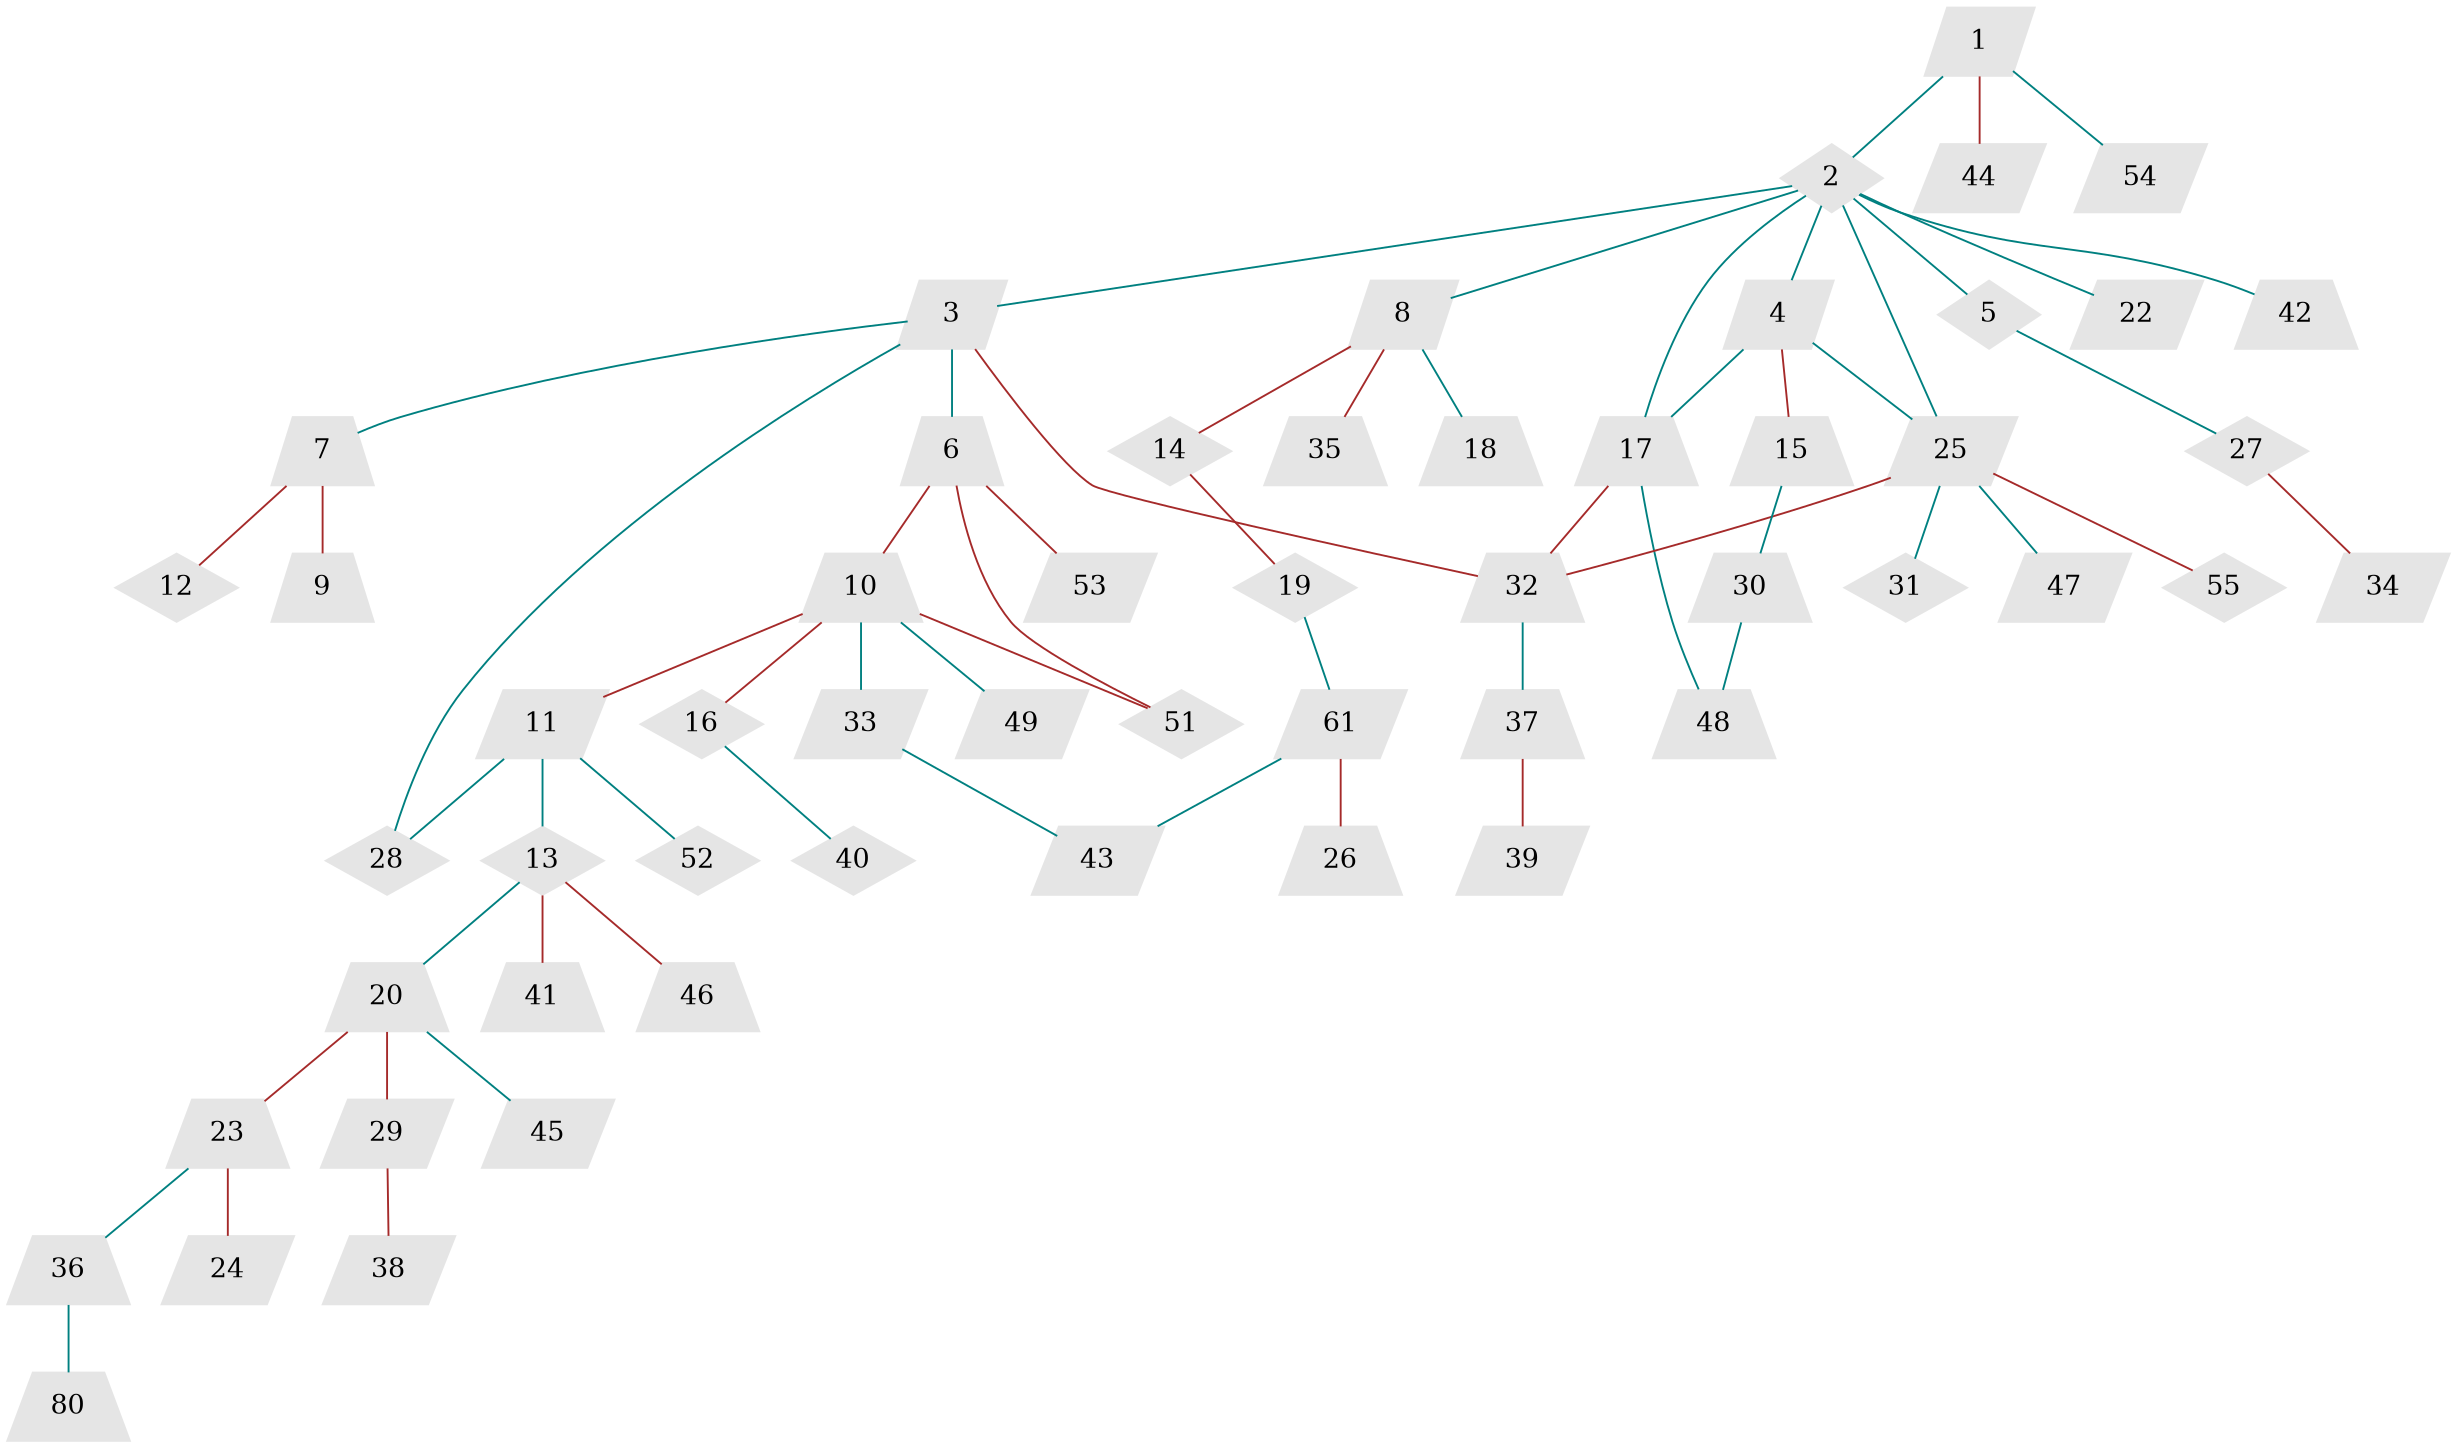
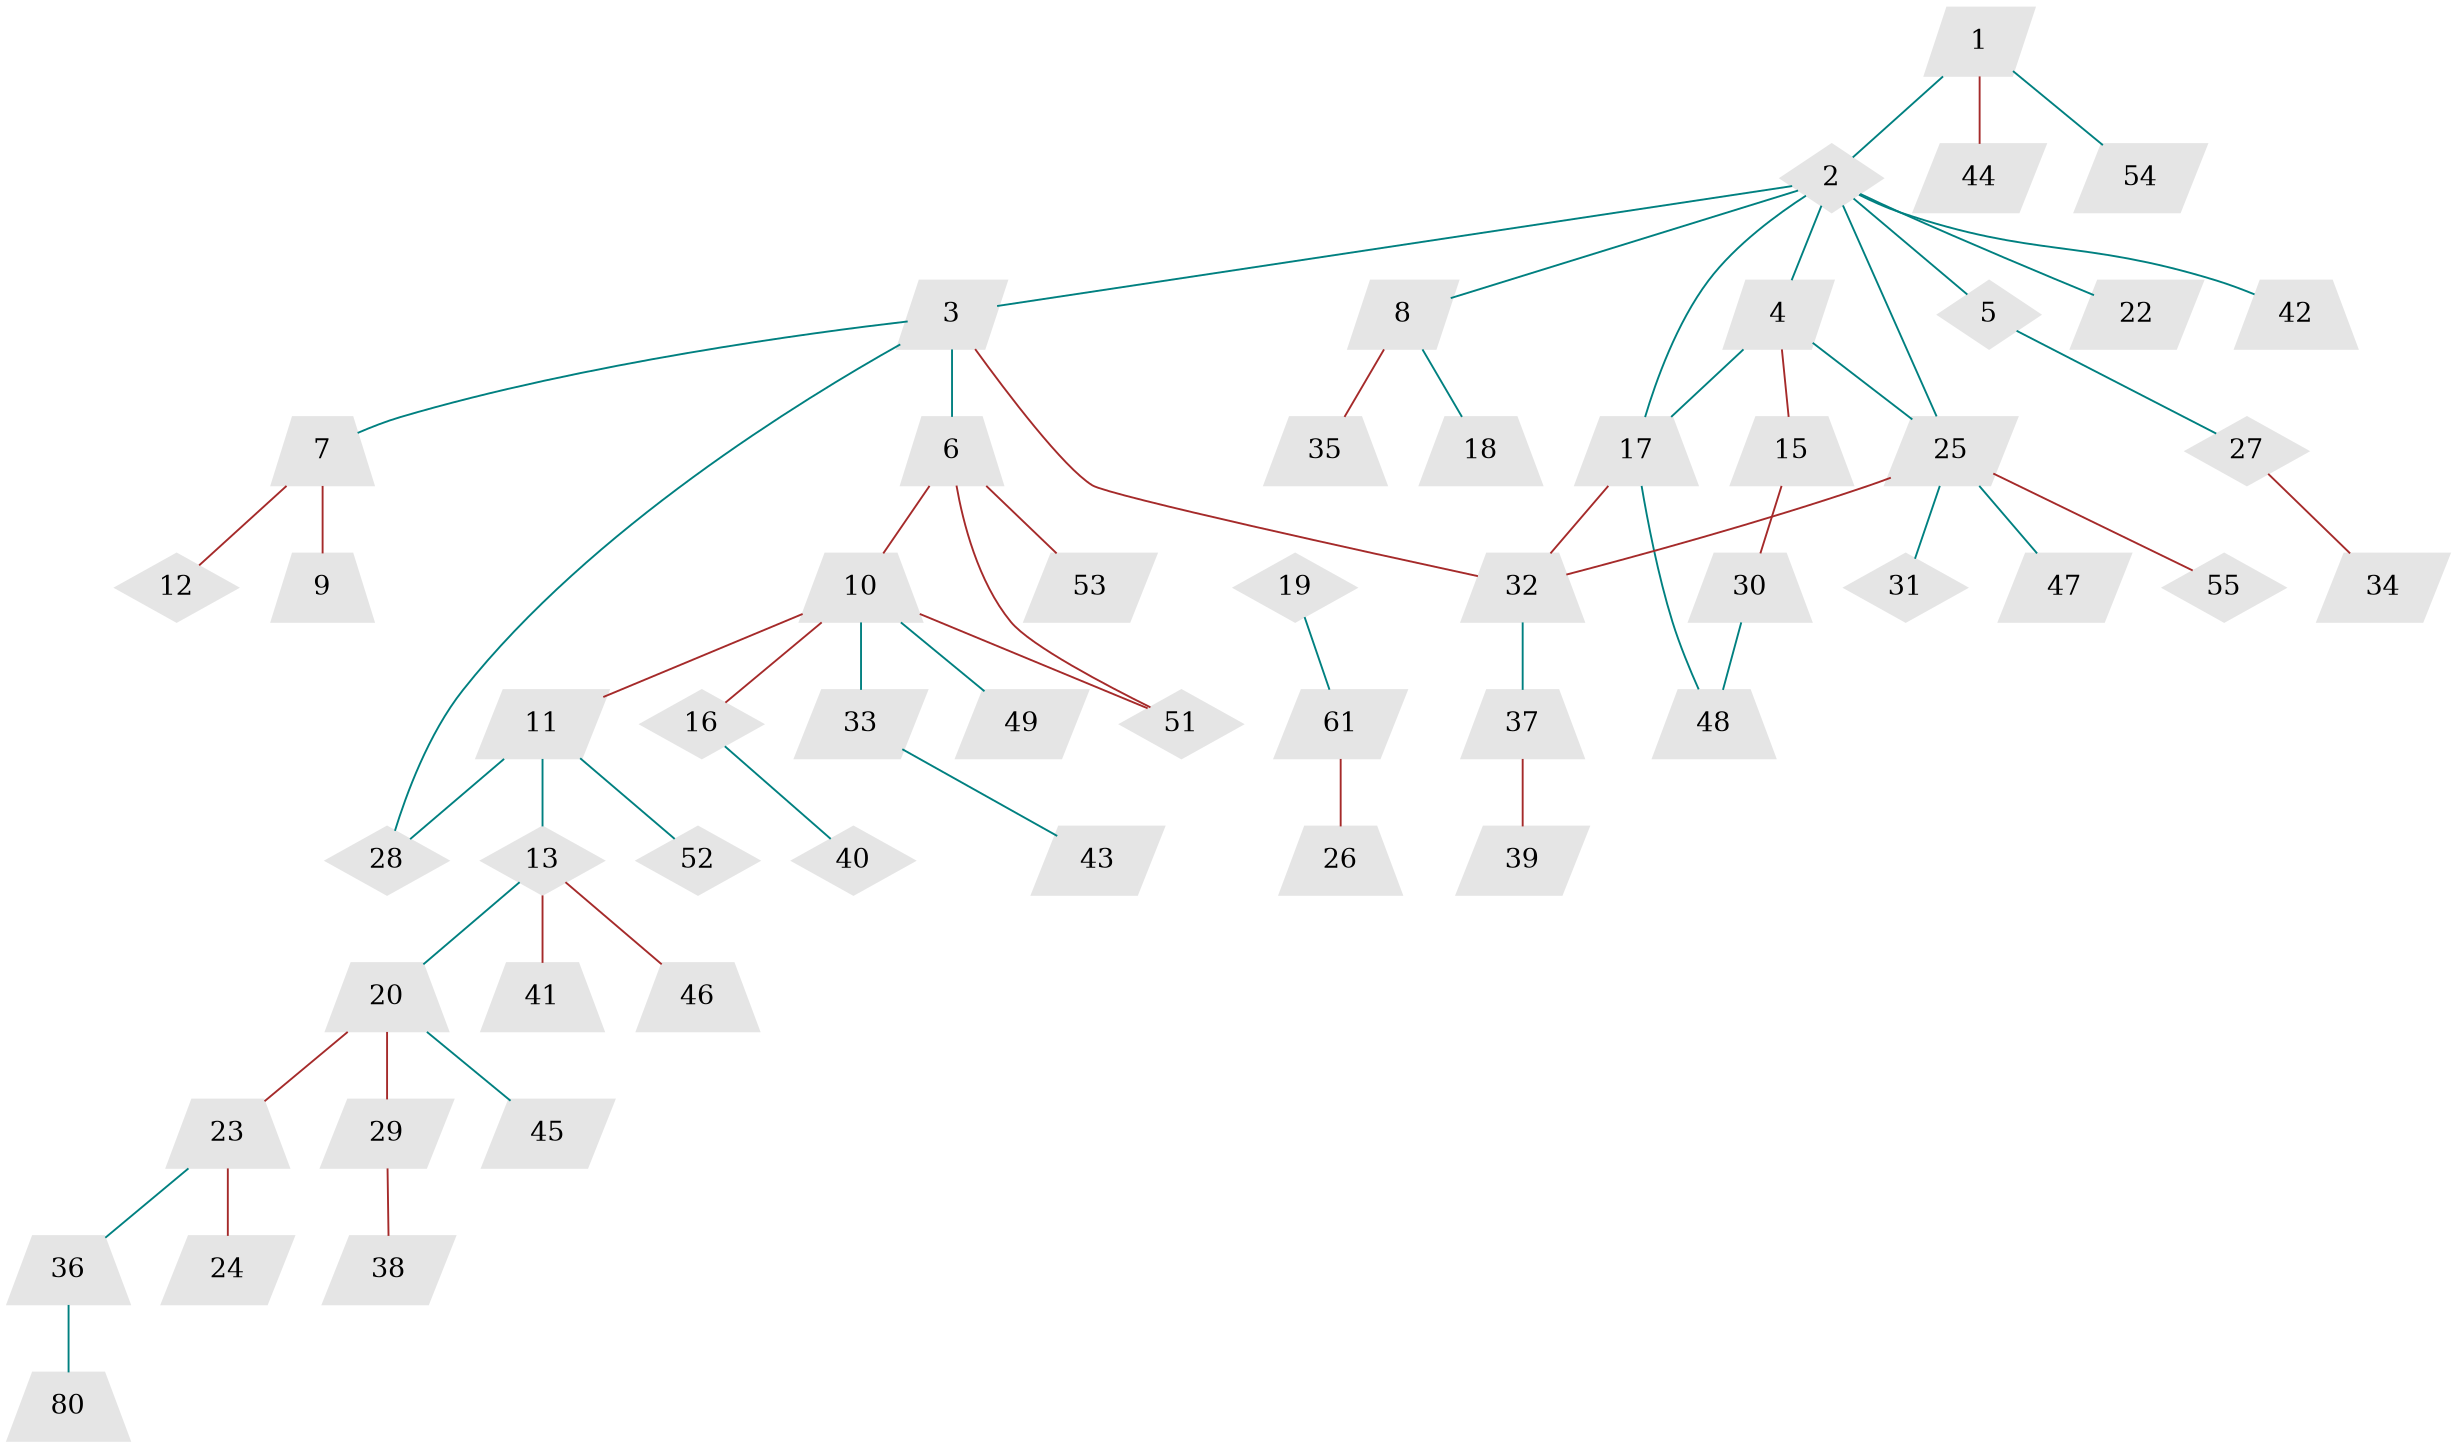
node "14": removed
edge "15" -- "30": color teal -> brown
edge "61" -- "43": removed
